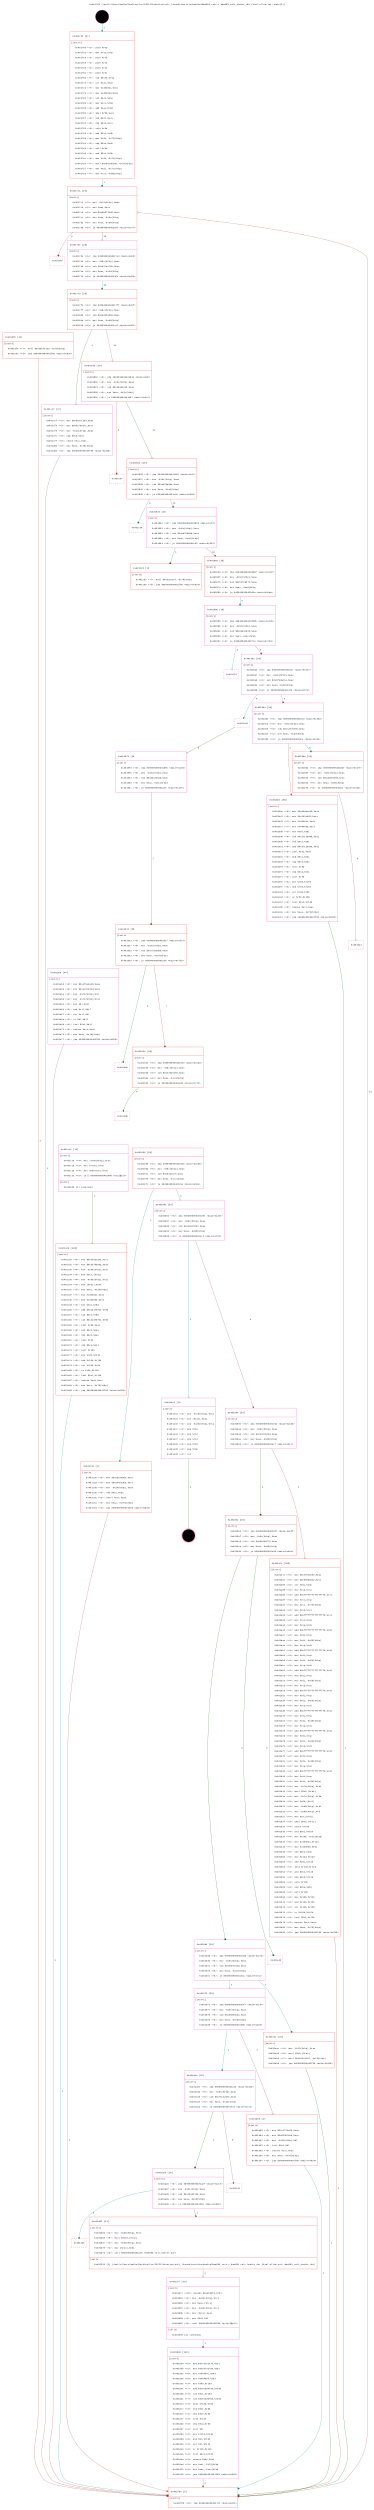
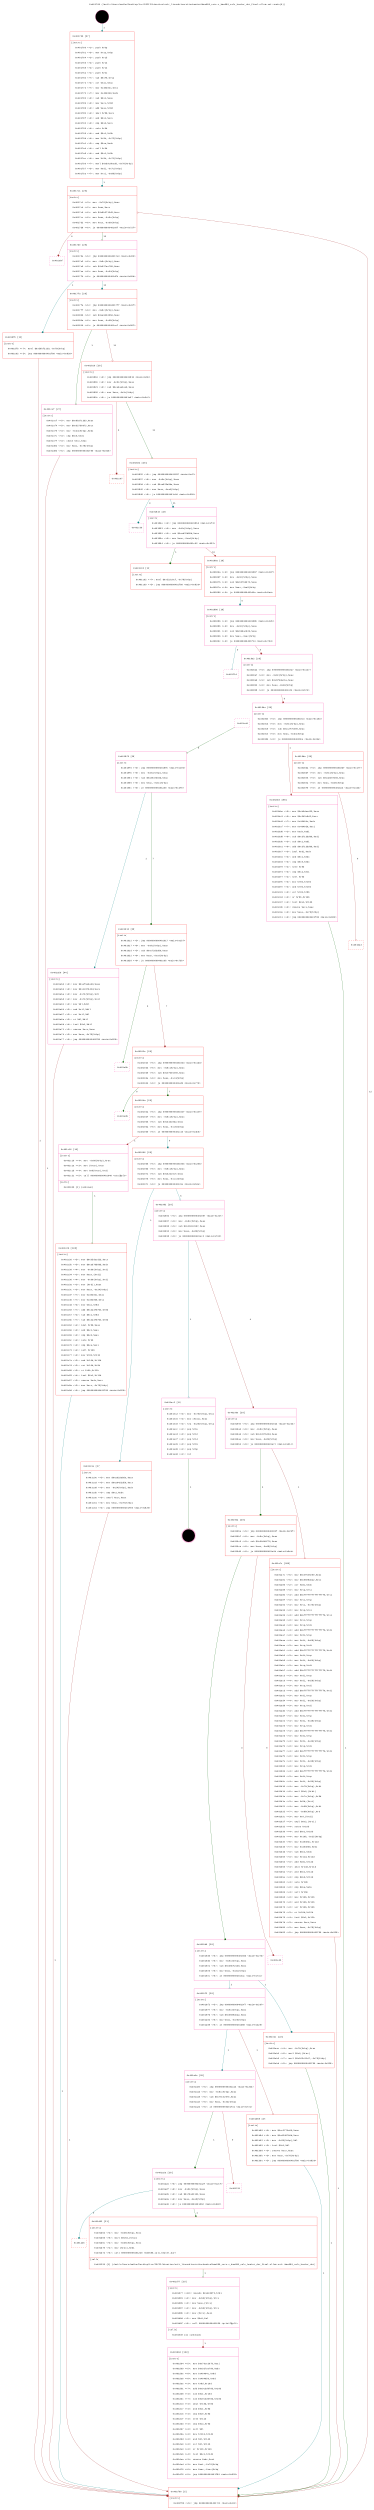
edge "0x4017de [28]" -> "0x401dfb [12]": added, label "1"
edge "0x4018a2 [28]" -> "0x401cd4": removed, label "0"
edge "0x4018be [28]" -> "0x4018da [28]": removed, label "8"
edge "0x4018f6 [28]" -> "0x401a50 [44]": added, label "1"
node "0x40194a [28]": added
edge "0x4019ba [28]" -> "0x401e4b": color darkgreen -> brown
edge "0x401d94 [103]" -> "0x401f80 [5]": removed, label "1"
